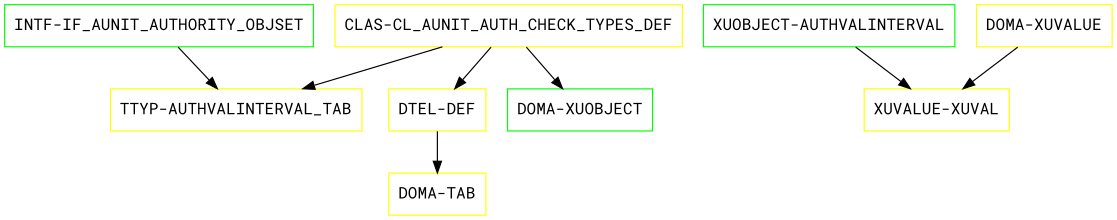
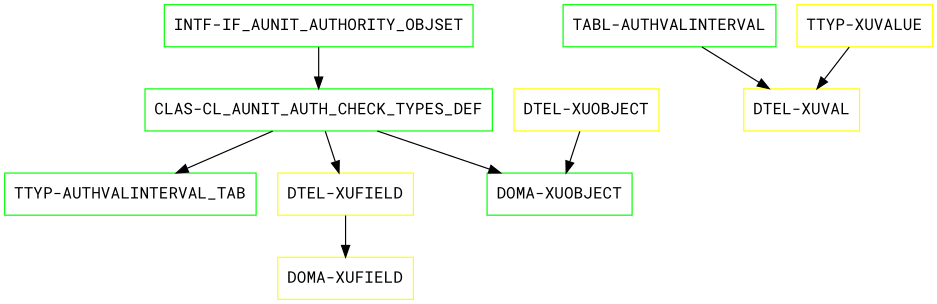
node "CLAS-CL_AUNIT_AUTH_CHECK_TYPES_DEF": color yellow -> green
node "XUOBJECT-AUTHVALINTERVAL": label "XUOBJECT-AUTHVALINTERVAL" -> "TABL-AUTHVALINTERVAL"
node "DOMA-XUVALUE": label "DOMA-XUVALUE" -> "TTYP-XUVALUE"
edge "INTF-IF_AUNIT_AUTHORITY_OBJSET" -> "TTYP-AUTHVALINTERVAL_TAB": now "INTF-IF_AUNIT_AUTHORITY_OBJSET" -> "CLAS-CL_AUNIT_AUTH_CHECK_TYPES_DEF"
node "TTYP-AUTHVALINTERVAL_TAB": color yellow -> green
node "DTEL-DEF": label "DTEL-DEF" -> "DTEL-XUFIELD"
node "DTEL-XUOBJECT": added
node "XUVALUE-XUVAL": label "XUVALUE-XUVAL" -> "DTEL-XUVAL"
node "DOMA-TAB": label "DOMA-TAB" -> "DOMA-XUFIELD"
